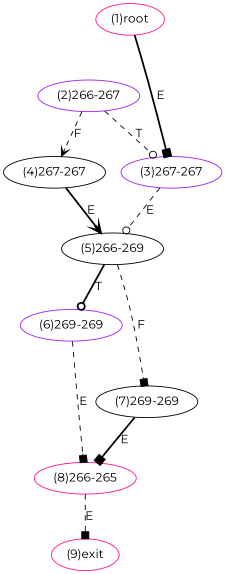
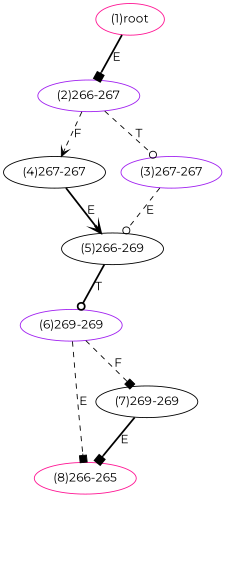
edge "(1)root" -> "(3)267-267": now "(1)root" -> "(2)266-267"
edge "(5)266-269" -> "(7)269-269": now "(6)269-269" -> "(7)269-269"
node "(9)exit": removed
